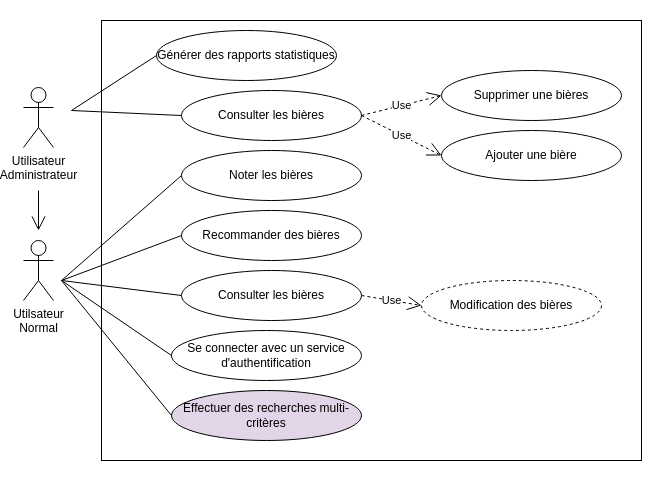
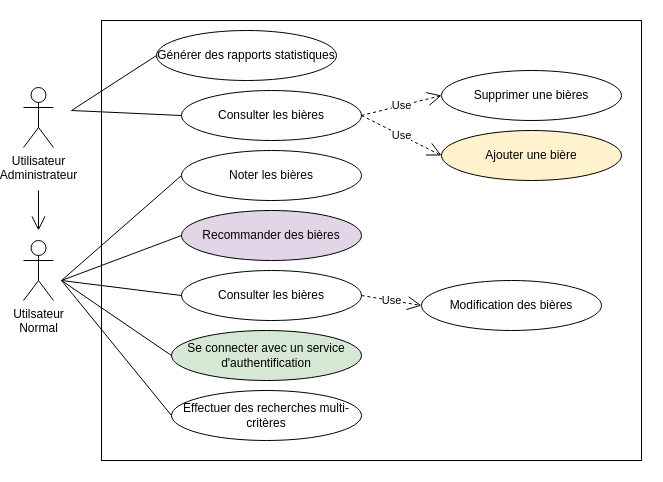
node "Ajouter une bière": fillcolor #ffffff -> #fff2cc
node "Recommander des bières": fillcolor #ffffff -> #e1d5e7
node "Modification des bières": style dashed -> solid
node "Se connecter avec un service d'authentification": fillcolor #ffffff -> #d5e8d4
node "Effectuer des recherches multi-critères": fillcolor #e1d5e7 -> #ffffff
